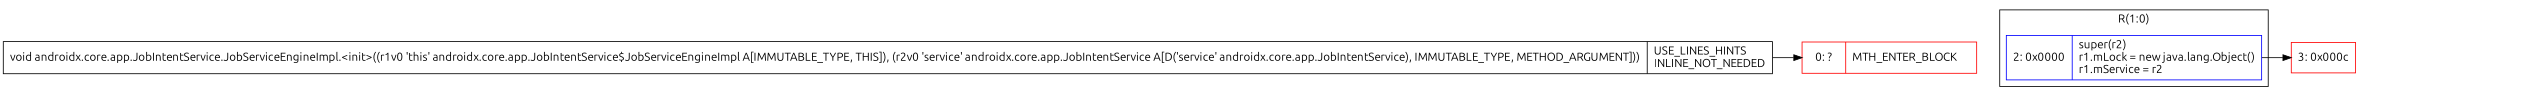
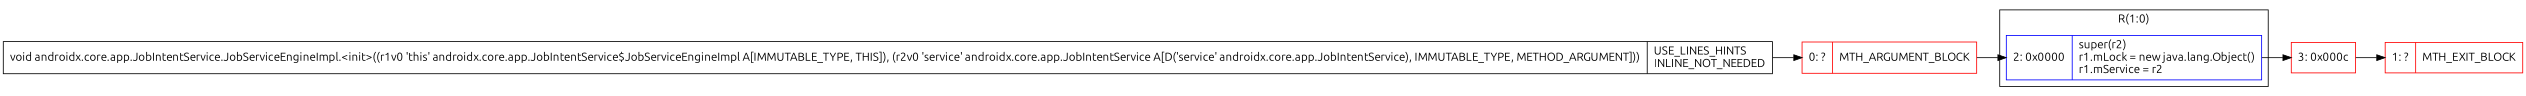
node "0: ?": text "MTH_ENTER_BLOCK" -> "MTH_ARGUMENT_BLOCK"
edge "0: ?" -> "2: 0x0000": added
node "1: ?": added
